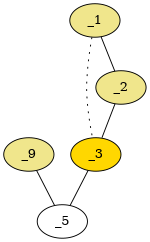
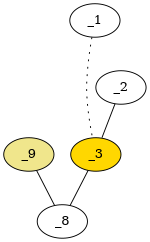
node "_1": fillcolor khaki -> white
edge "_1" -- "_2": removed
node "_2": fillcolor khaki -> white
node "_5": label "_5" -> "_8"
